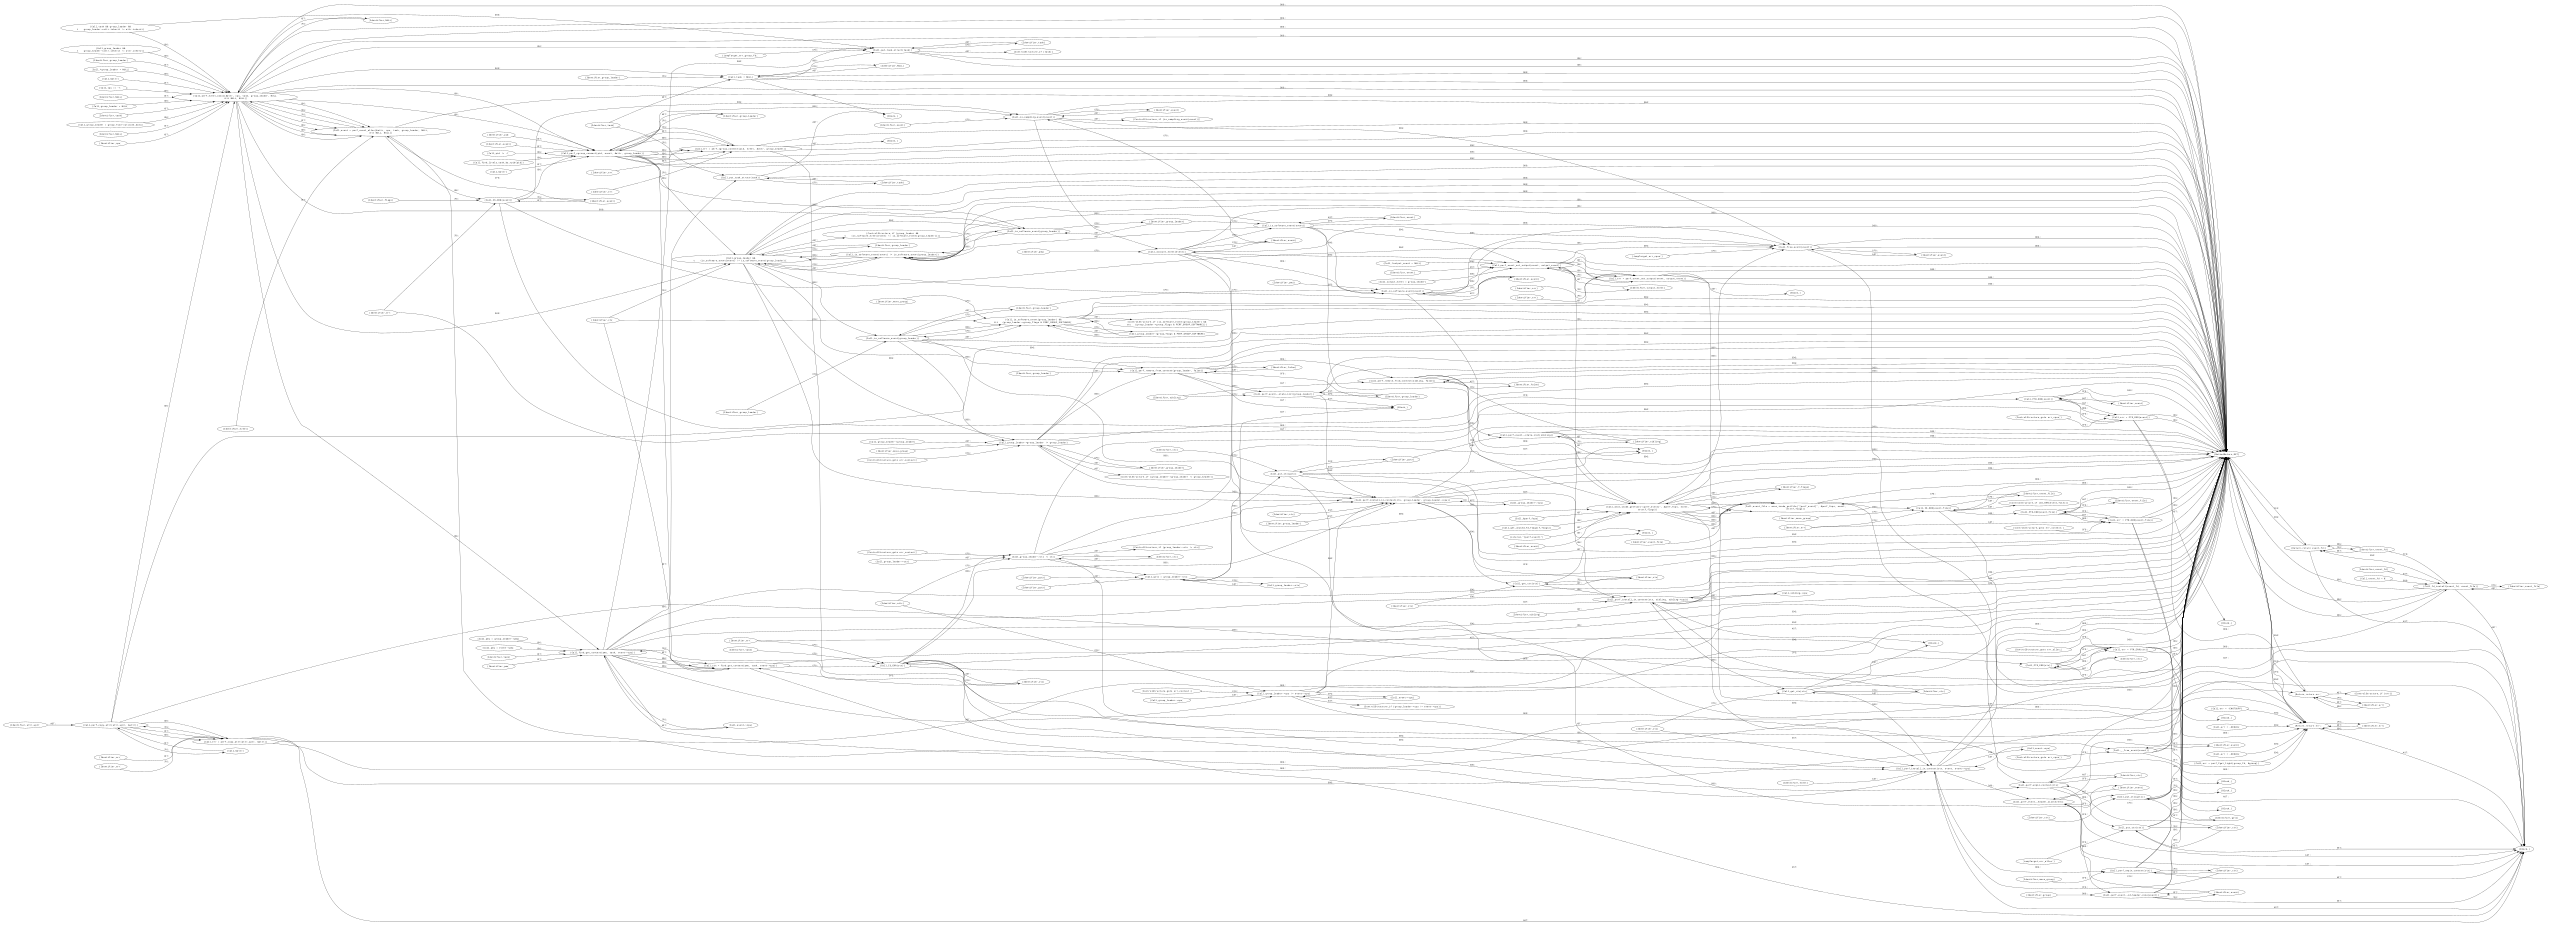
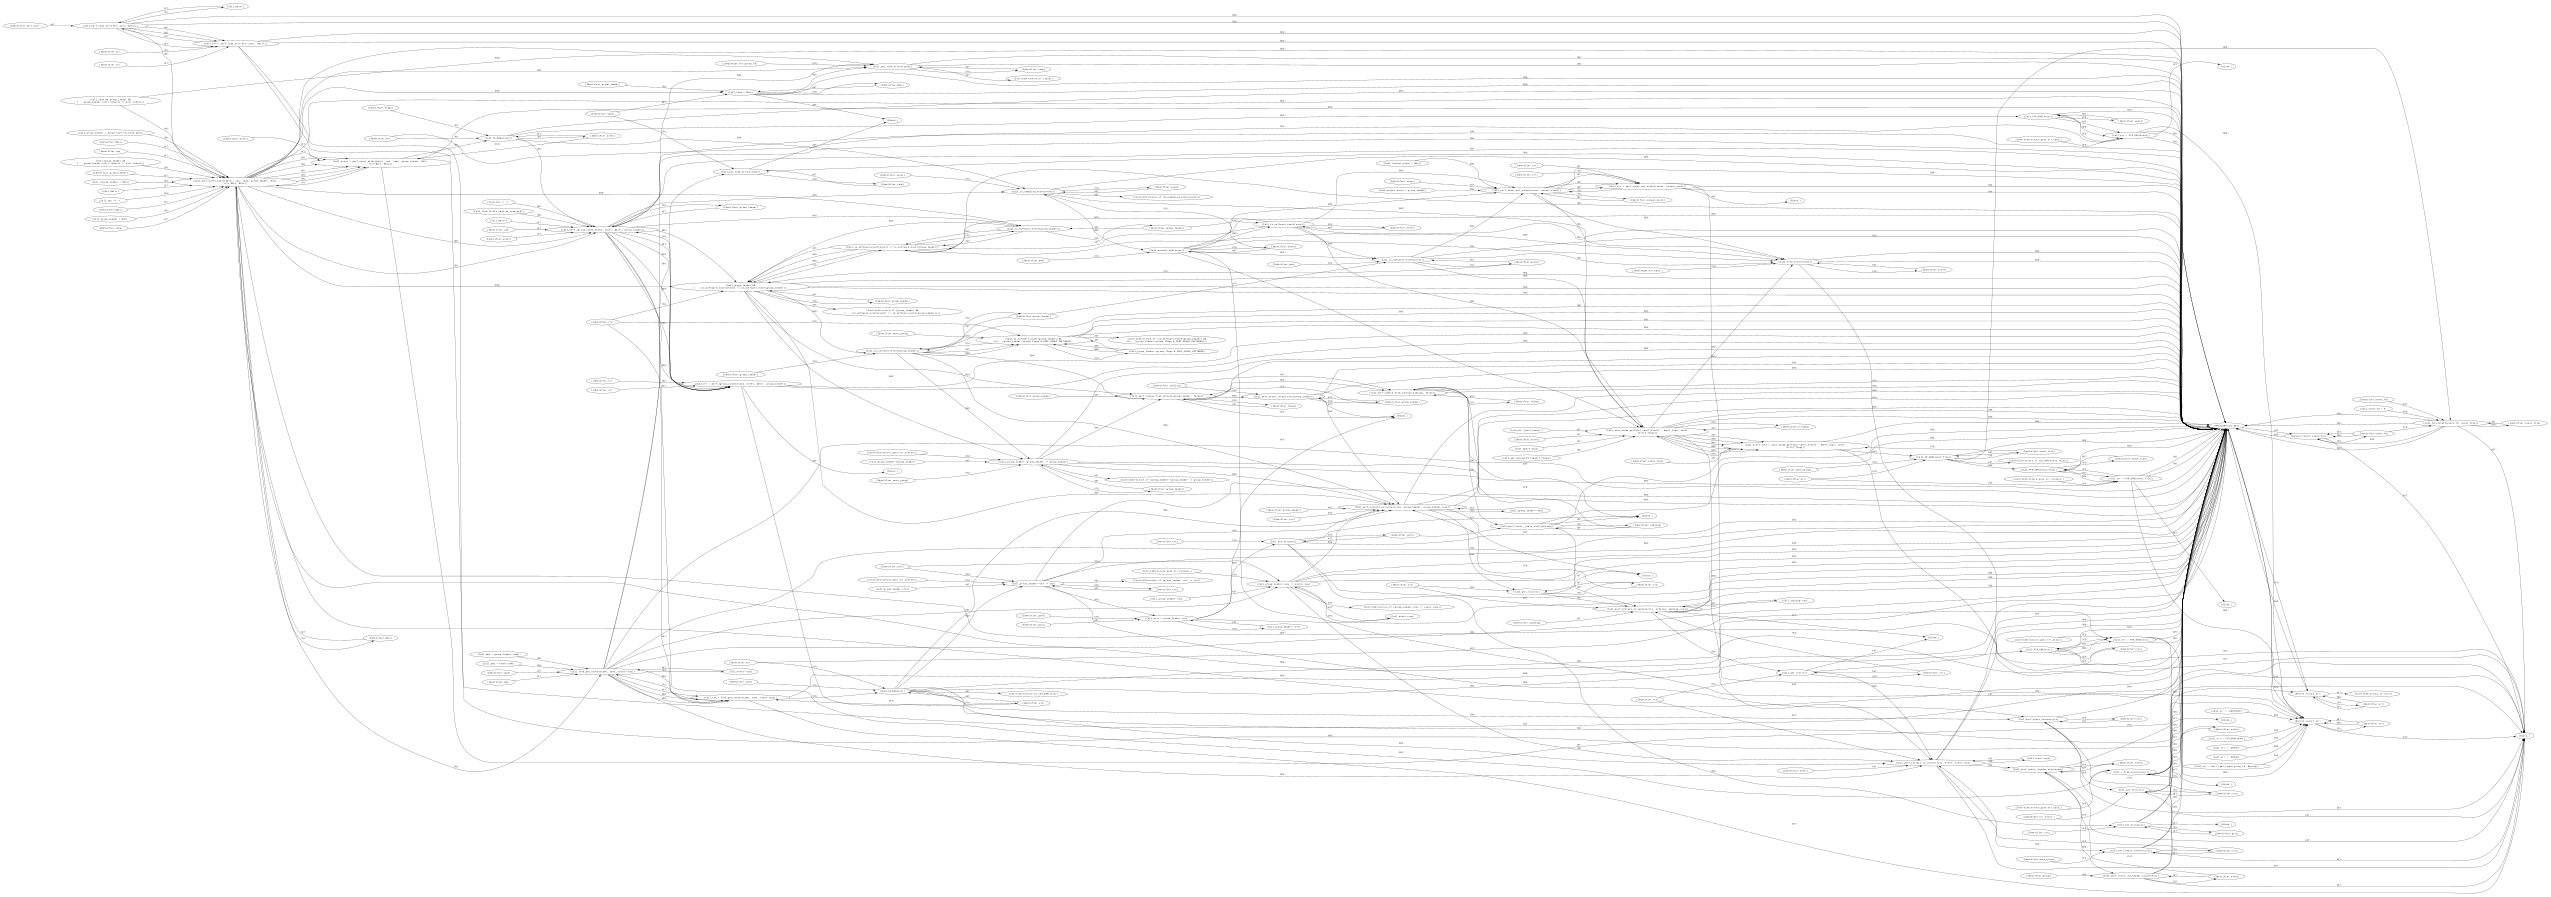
node "(Call,account_event(event))": label "(Call,account_event(event))" -> "(Call,account_pid(event))"
node "(ControlStructure,if (IS_ERR(ctx)))": added
node "(Call,err = PTR_ERR(task))": added
